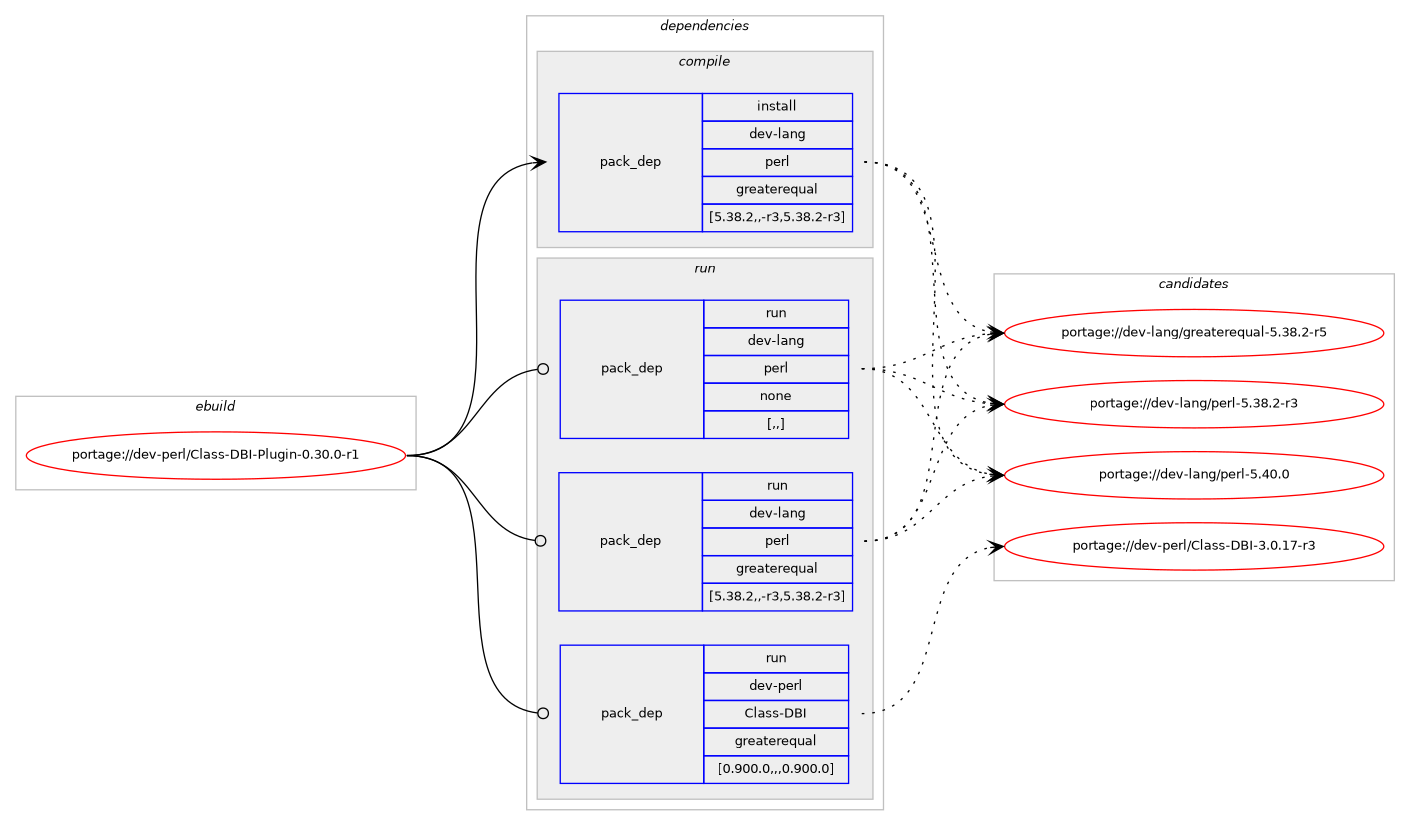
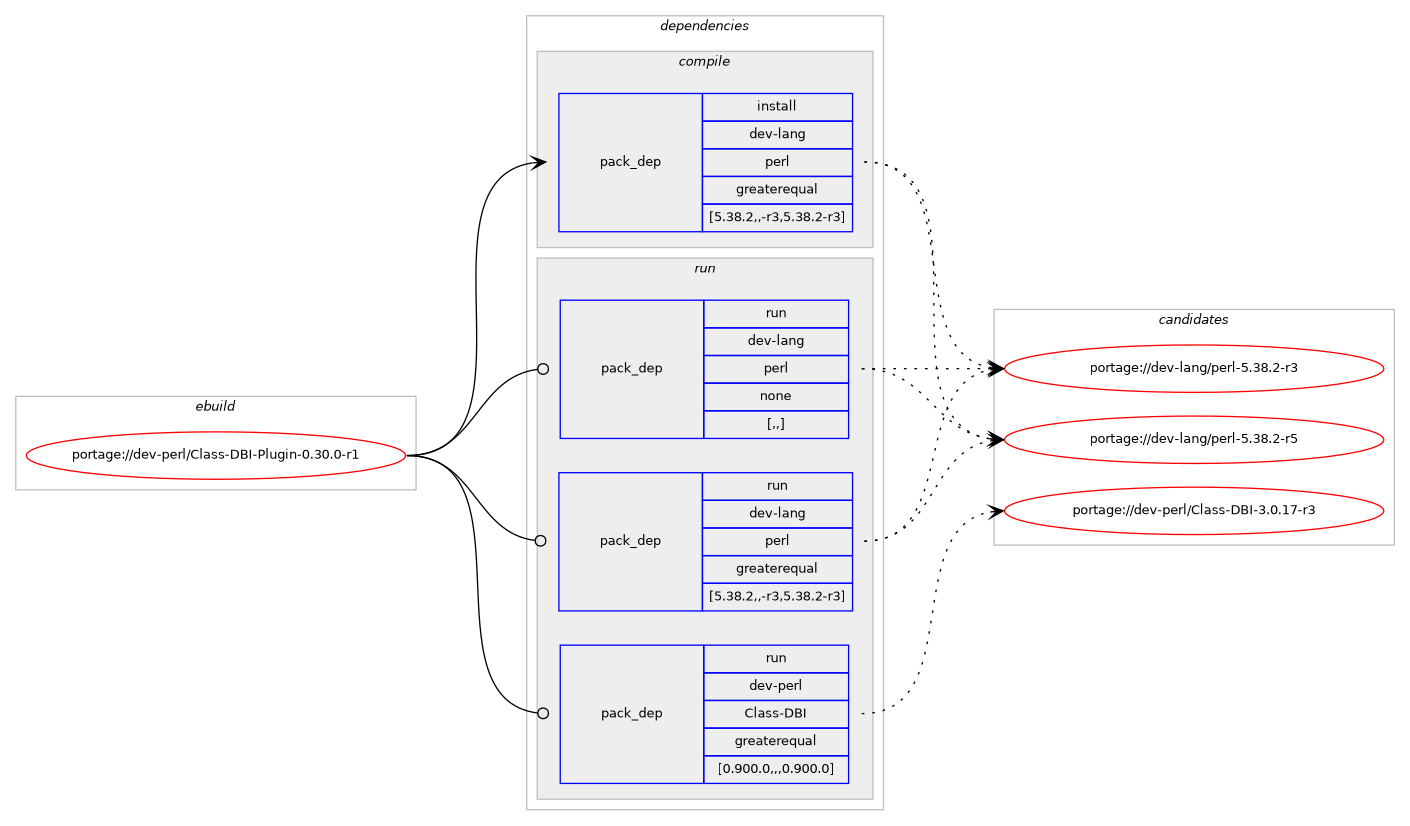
node "portage://dev-lang/greaterequal-5.38.2-r5": label "portage://dev-lang/greaterequal-5.38.2-r5" -> "portage://dev-lang/perl-5.38.2-r5"
node "portage://dev-lang/perl-5.40.0": removed
